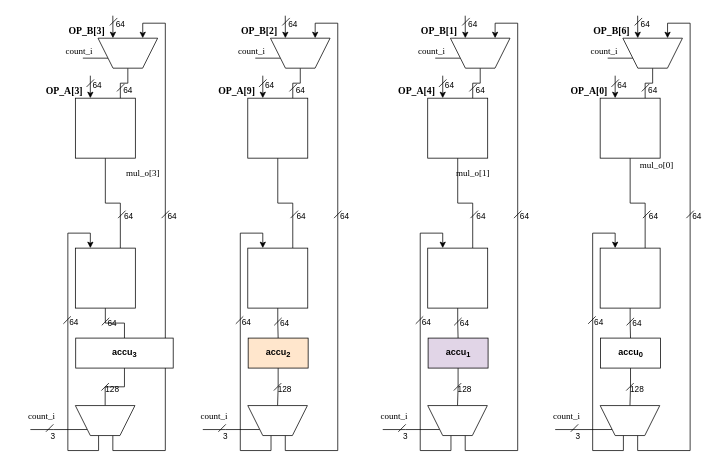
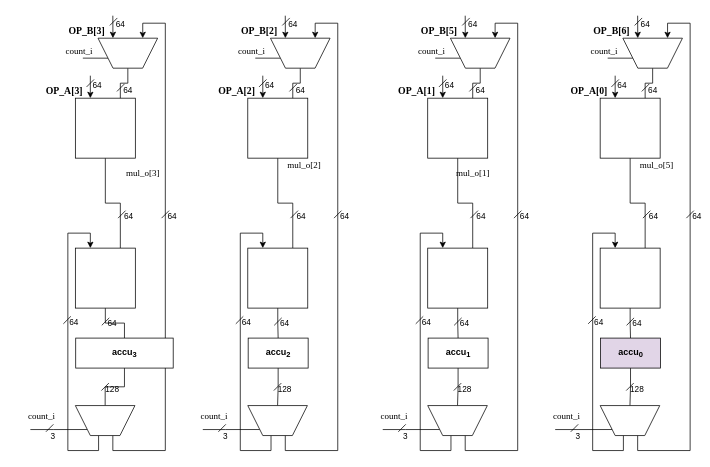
node "OP_B[1]": label "OP_B[1]" -> "OP_B[5]"
node "OP_A[9]": label "OP_A[9]" -> "OP_A[2]"
node "OP_A[4]": label "OP_A[4]" -> "OP_A[1]"
node "mul_o[2]": added
node "mul_o[0]": label "mul_o[0]" -> "mul_o[5]"
node "accu2": fillcolor #ffe6cc -> #ffffff
node "accu1": fillcolor #e1d5e7 -> #ffffff
node "accu0": fillcolor #ffffff -> #e1d5e7
